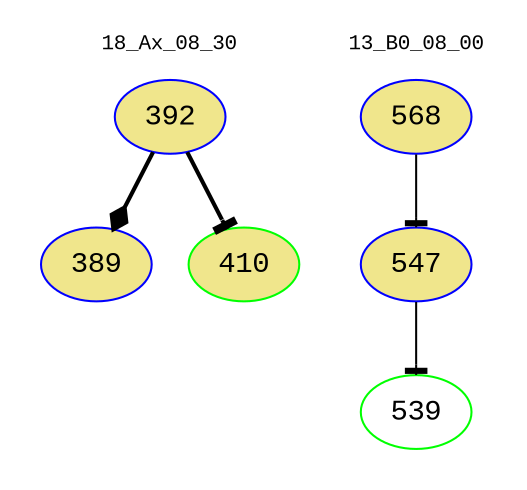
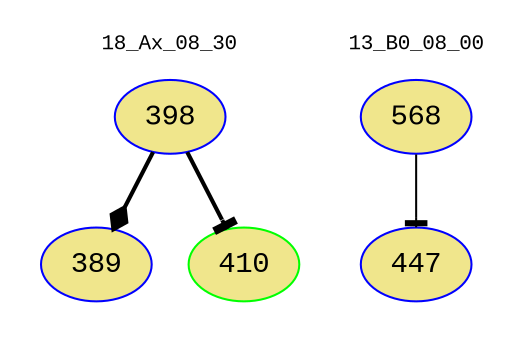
node "392": label "392" -> "398"
node "547": label "547" -> "447"
node "539": removed
